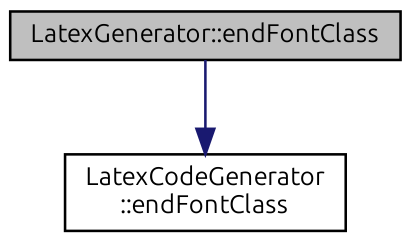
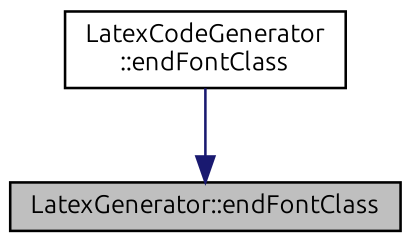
edge "LatexGenerator::endFontClass" -> "LatexCodeGenerator ::endFontClass": reversed
